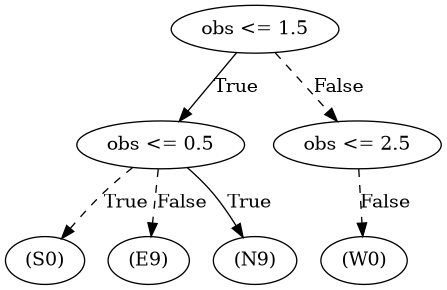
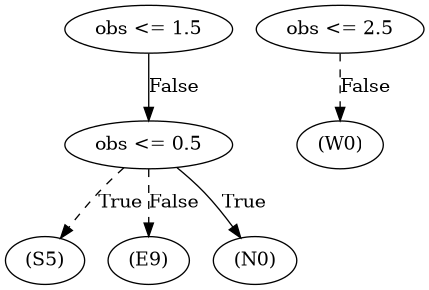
edge "obs <= 1.5" -> "obs <= 2.5": removed, label "False"
edge "obs <= 1.5" -> "obs <= 0.5": label "True" -> "False"
node "(S0)": label "(S0)" -> "(S5)"
node "(N9)": label "(N9)" -> "(N0)"
